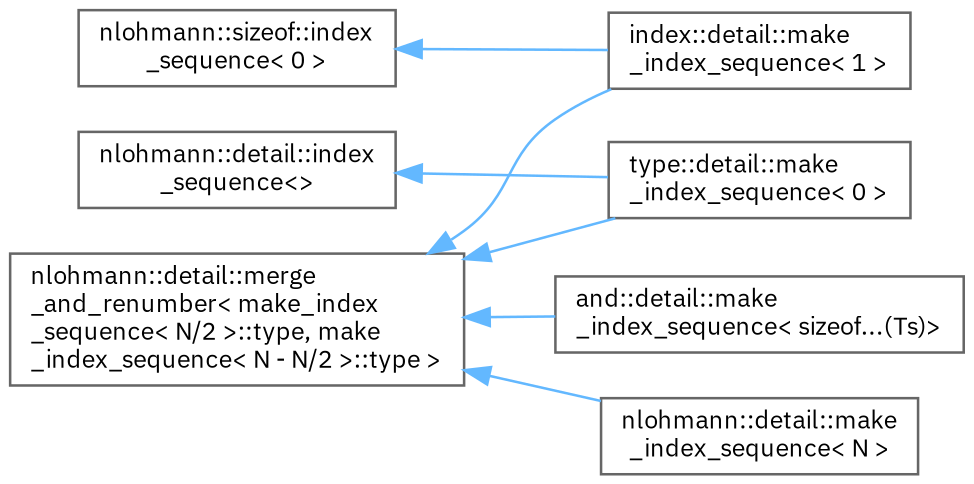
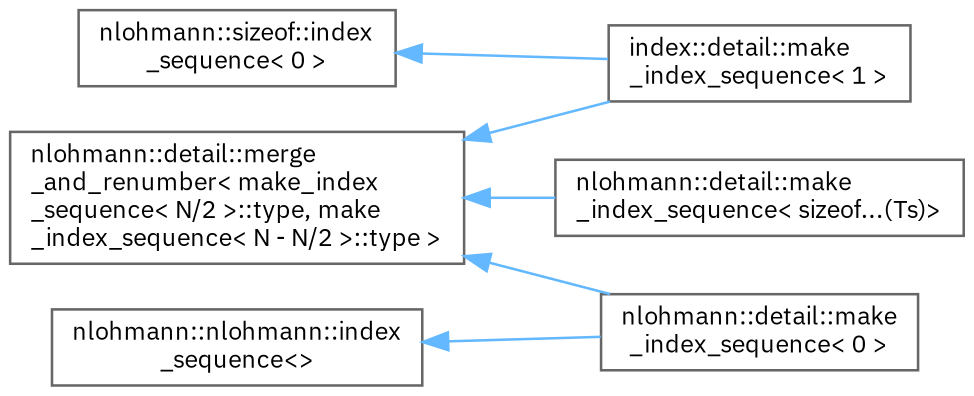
node "nlohmann::detail::index _sequence<>": label "nlohmann::detail::index _sequence<>" -> "nlohmann::nlohmann::index _sequence<>"
node "type::detail::make _index_sequence< 0 >": label "type::detail::make _index_sequence< 0 >" -> "nlohmann::detail::make _index_sequence< 0 >"
node "and::detail::make _index_sequence< sizeof...(Ts)>": label "and::detail::make _index_sequence< sizeof...(Ts)>" -> "nlohmann::detail::make _index_sequence< sizeof...(Ts)>"
node "nlohmann::detail::make _index_sequence< N >": removed
